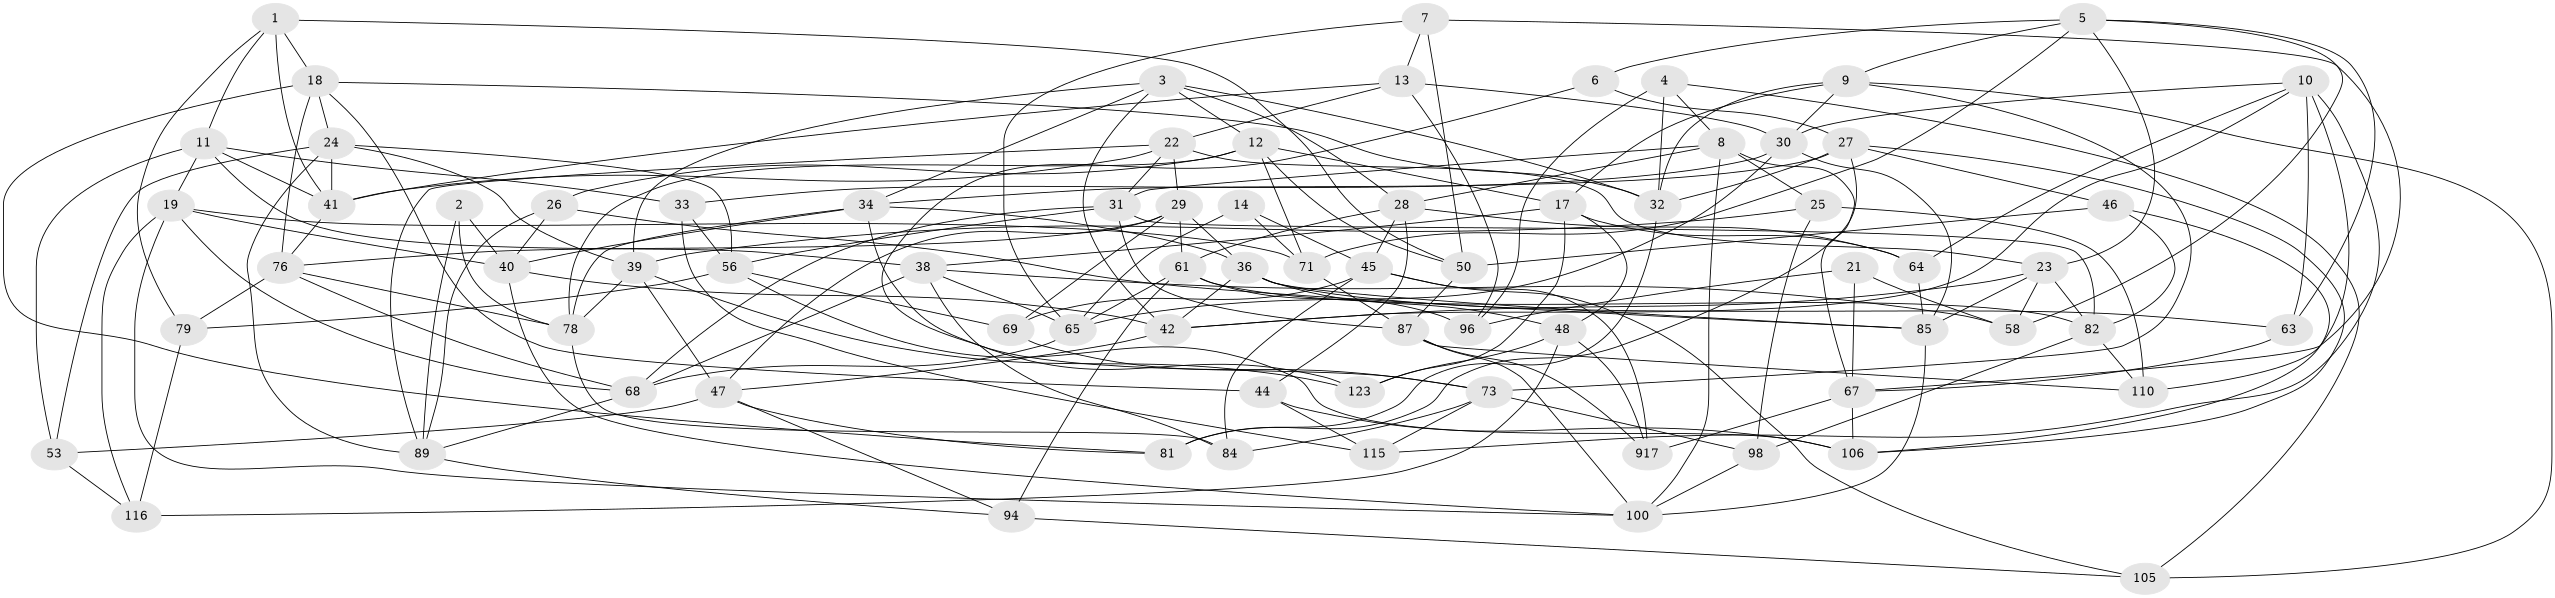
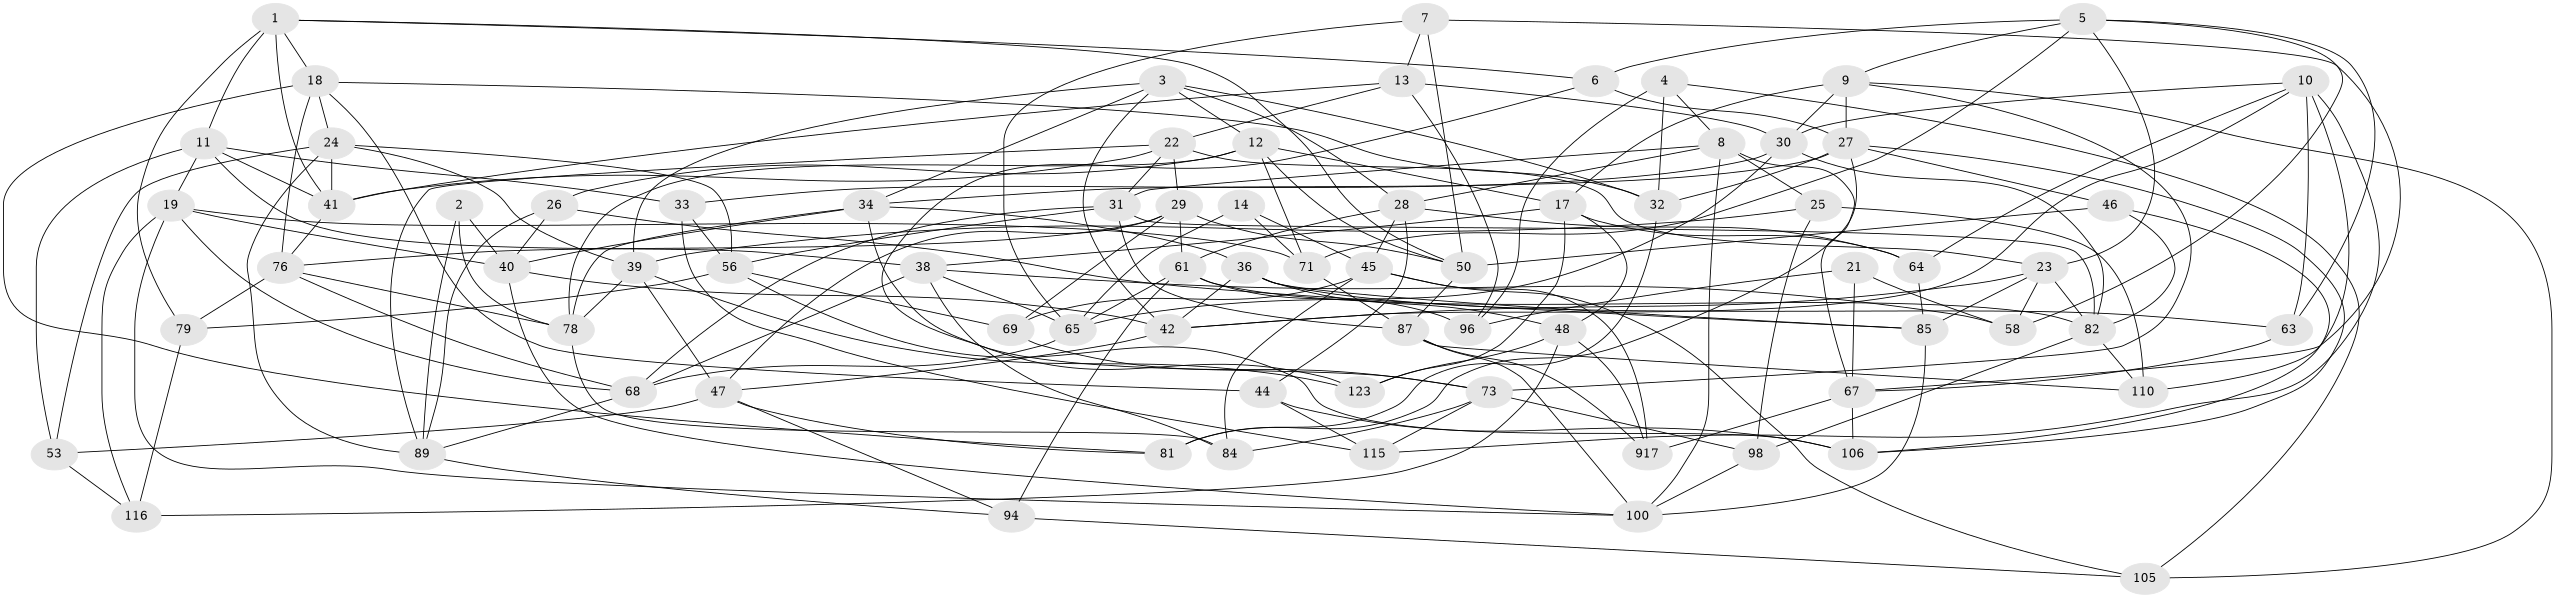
edge "1" -- "6": added
edge "9" -- "32": now "9" -- "27"
edge "30" -- "85": now "30" -- "82"
edge "29" -- "36": now "29" -- "50"
